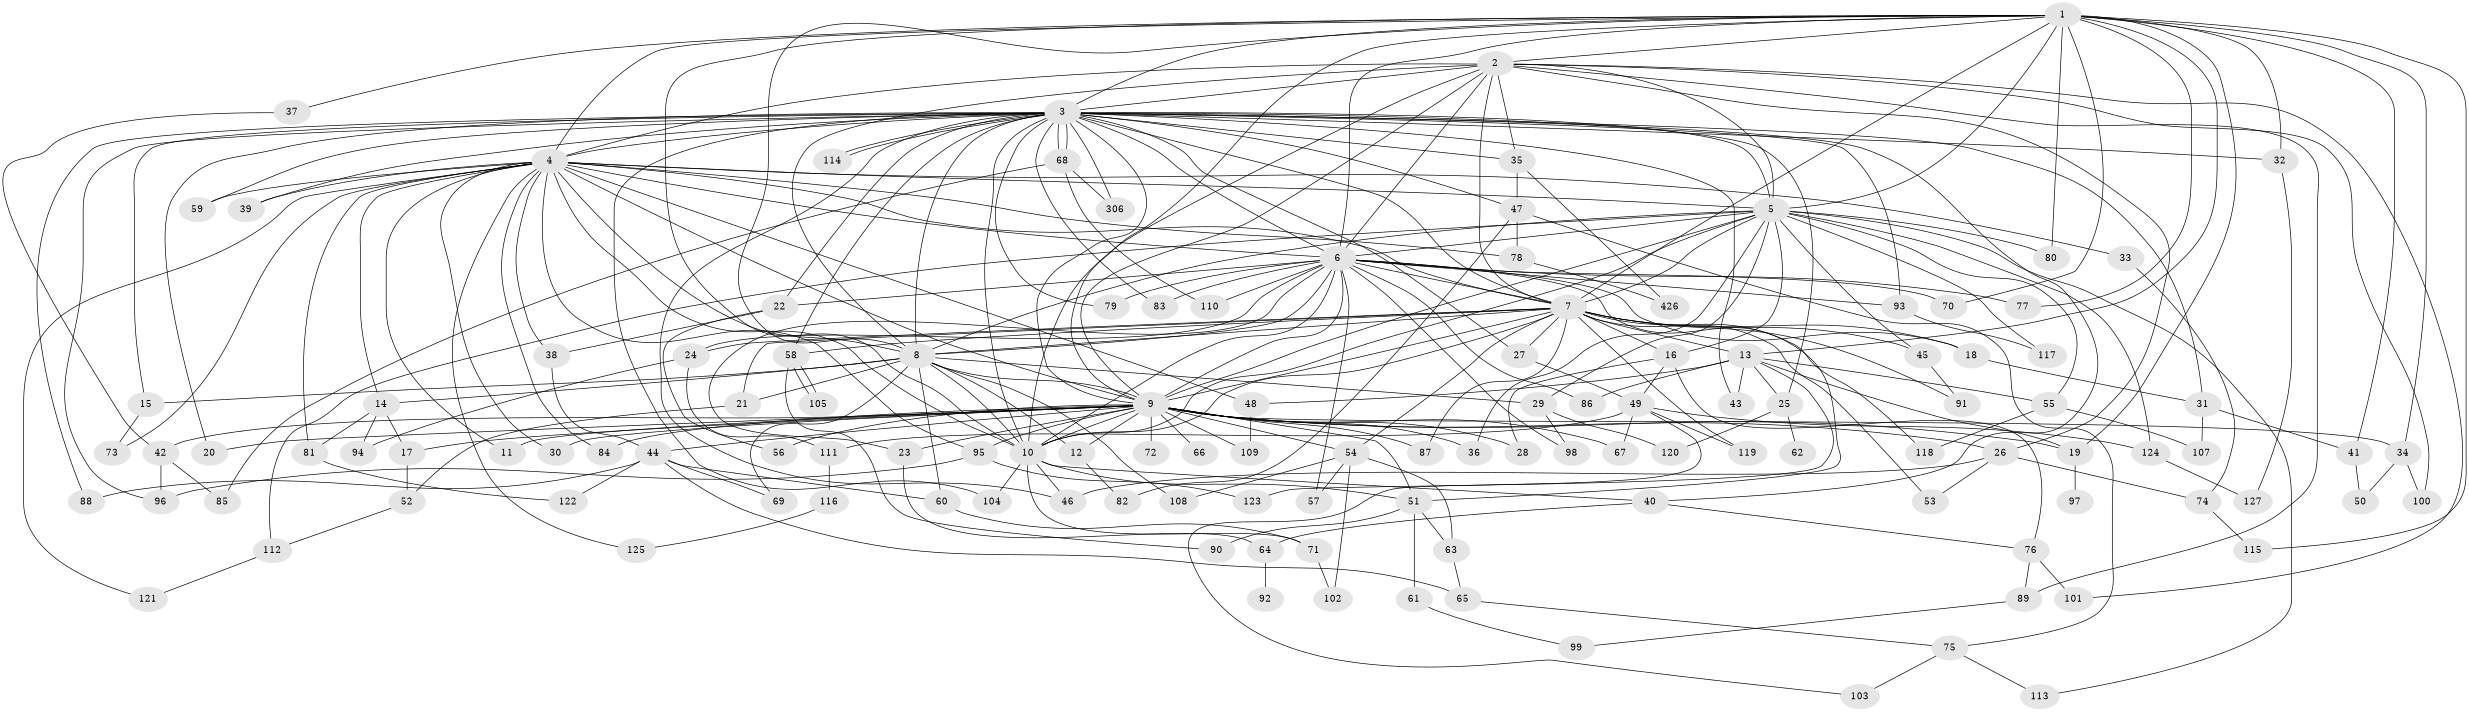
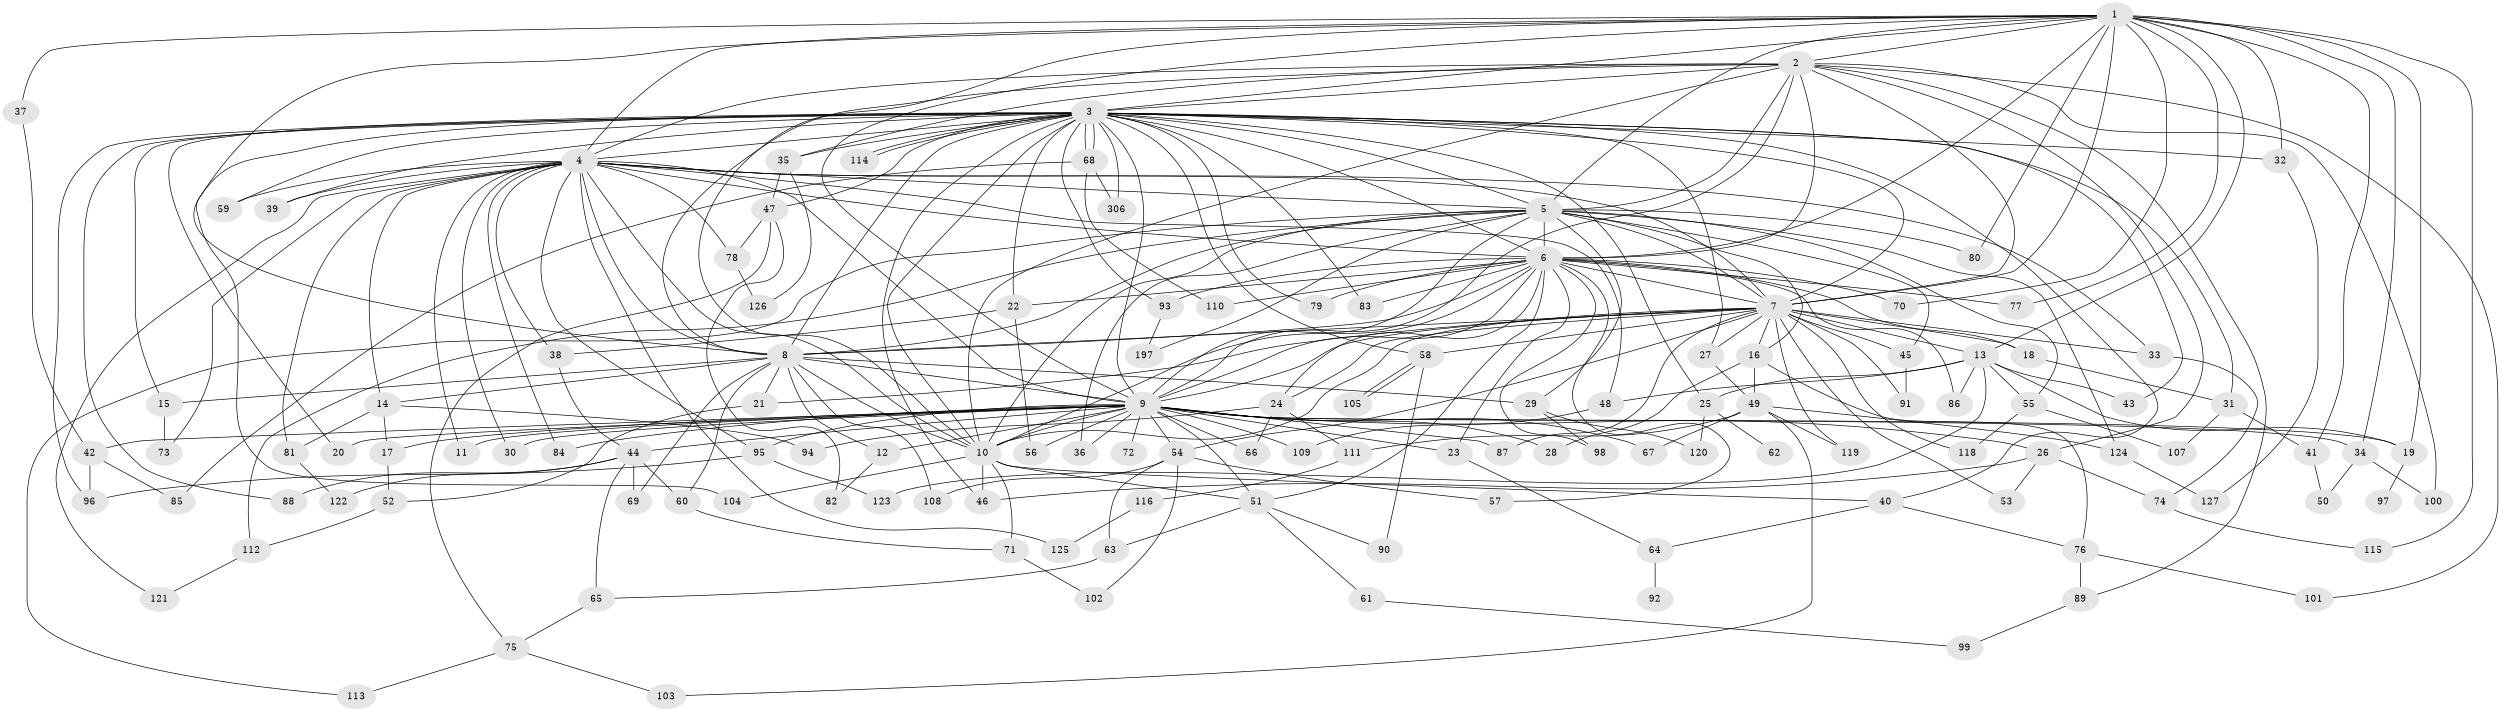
node "426": label "426" -> "126"
edge "7" -- "33": added
node "117": label "117" -> "197"
edge "24" -- "66": added
